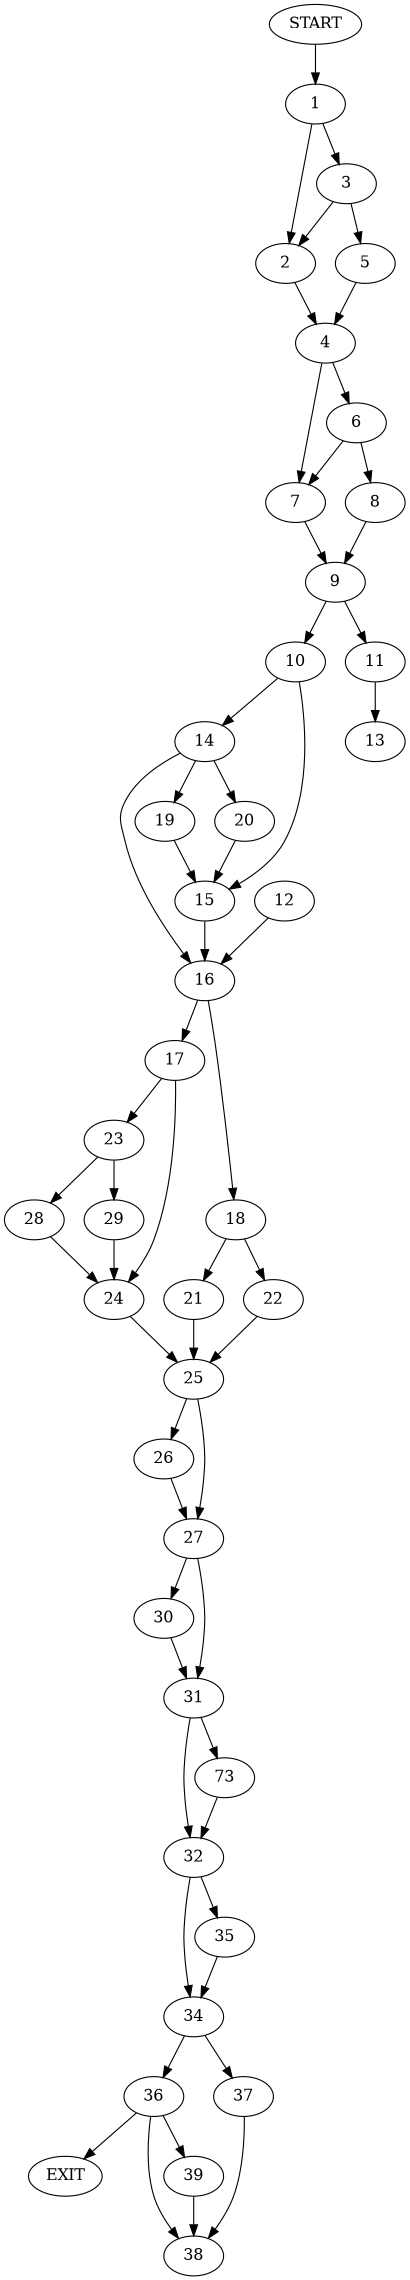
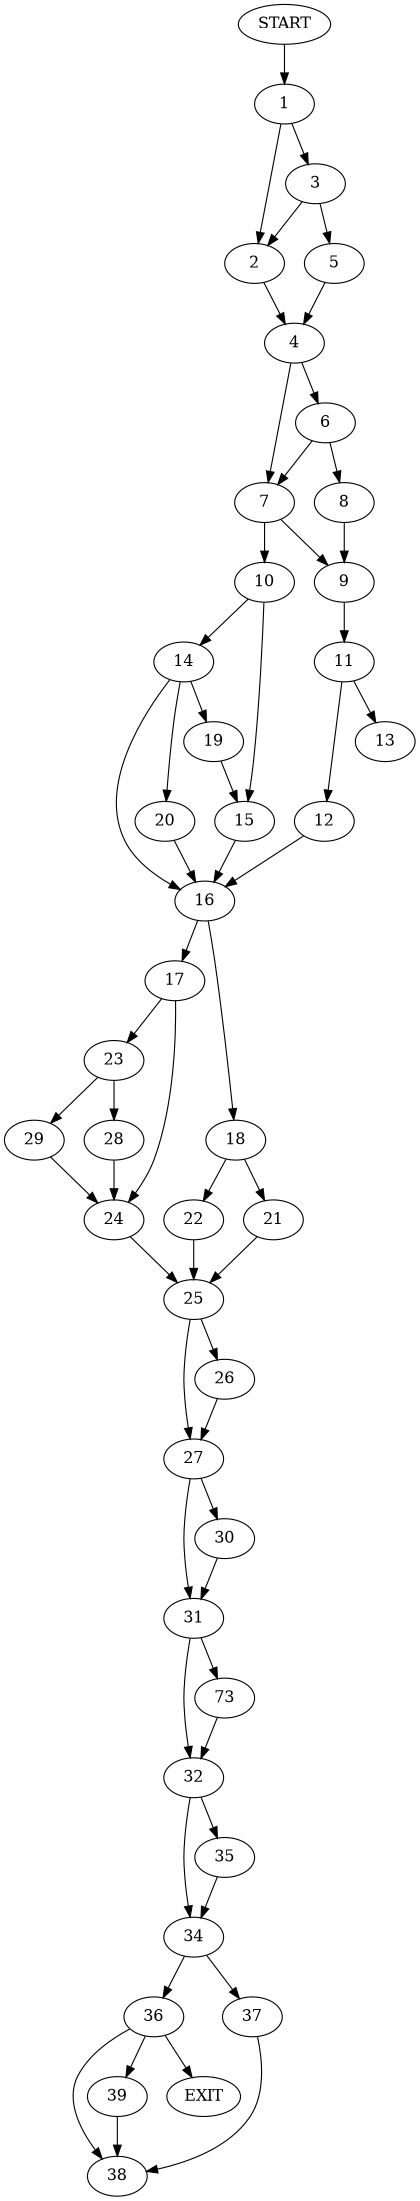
edge "9" -> "10": now "7" -> "10"
edge "11" -> "12": added
edge "20" -> "15": now "20" -> "16"
